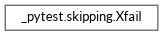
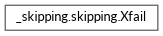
node "_pytest.skipping.Xfail": label "_pytest.skipping.Xfail" -> "_skipping.skipping.Xfail"
